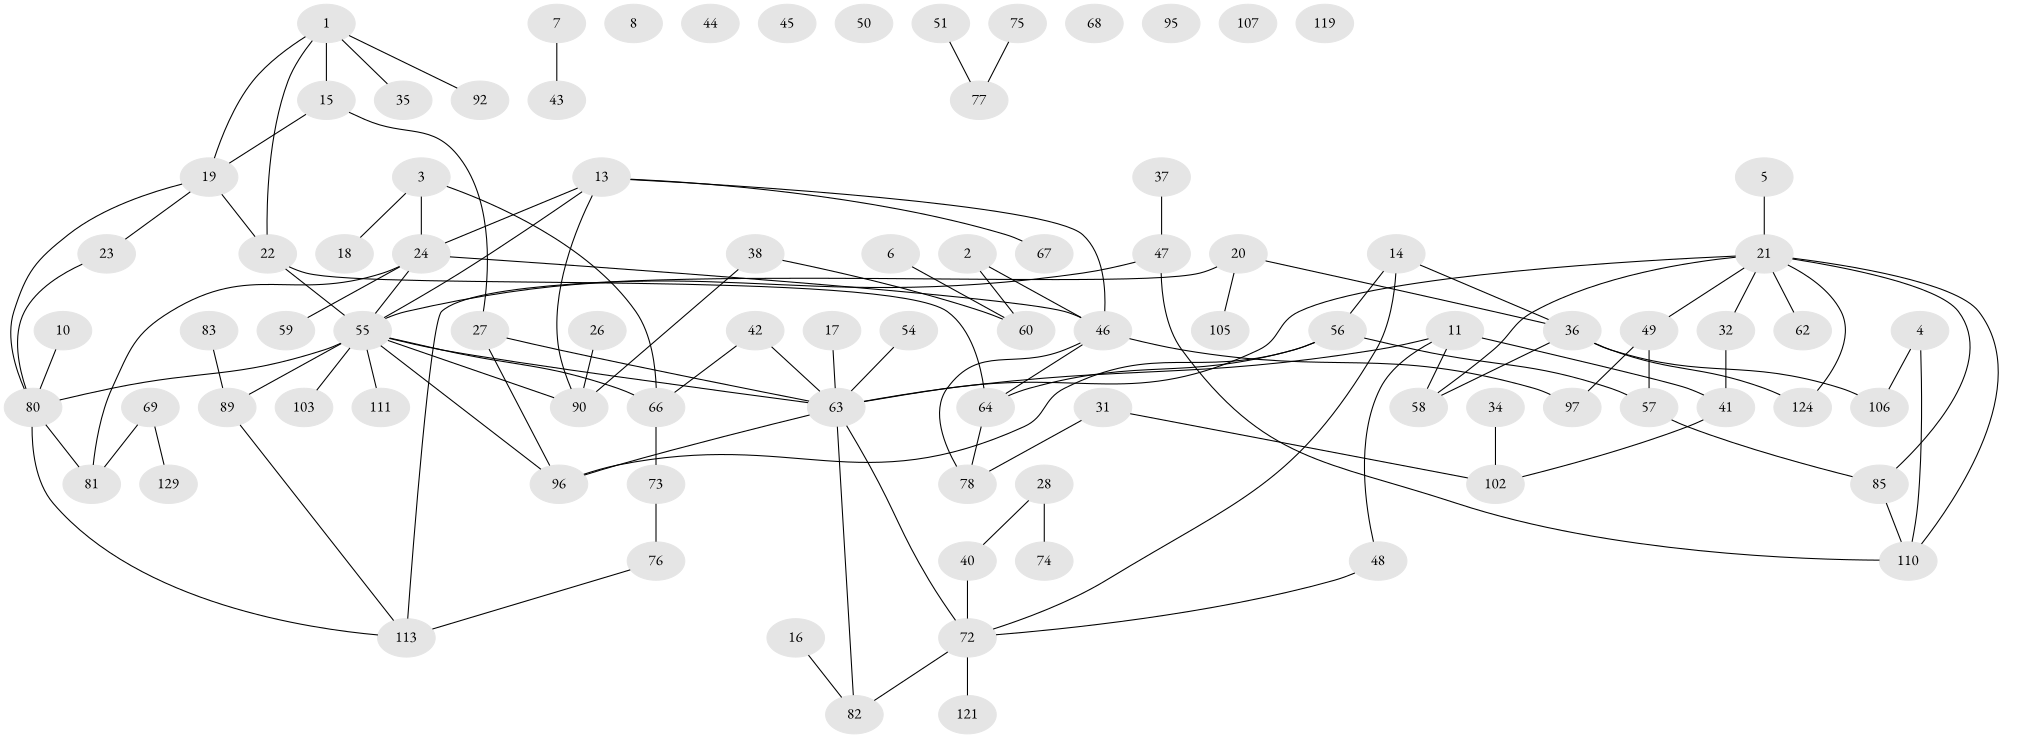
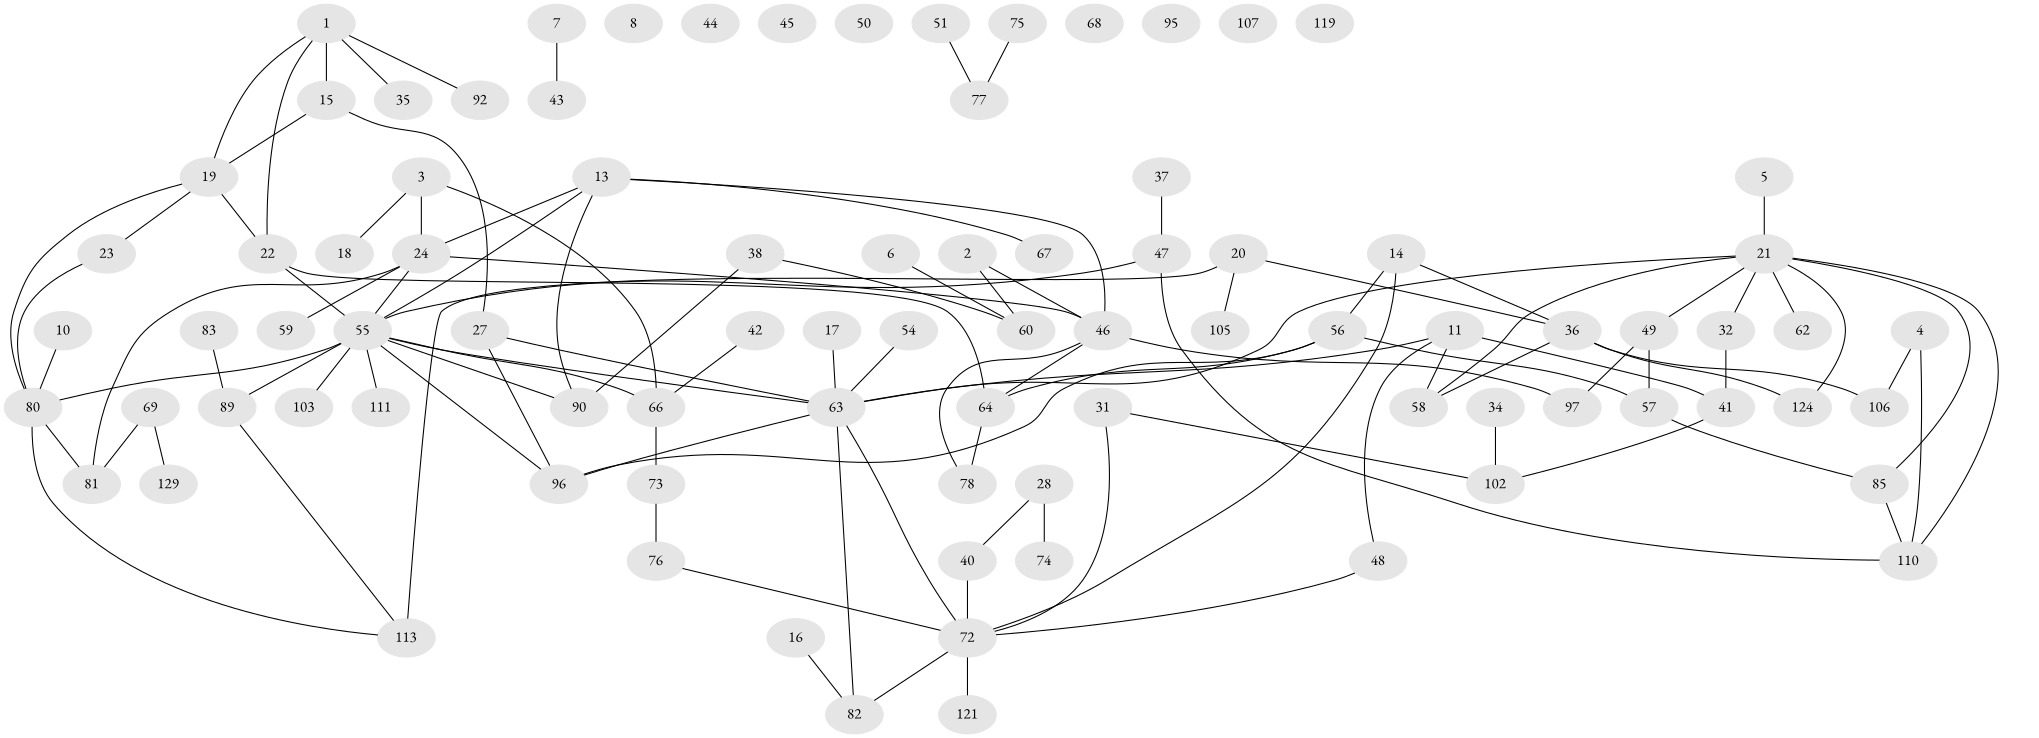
node "26": removed
edge "42" -- "63": removed
edge "31" -- "78": now "31" -- "72"
edge "76" -- "113": now "76" -- "72"
